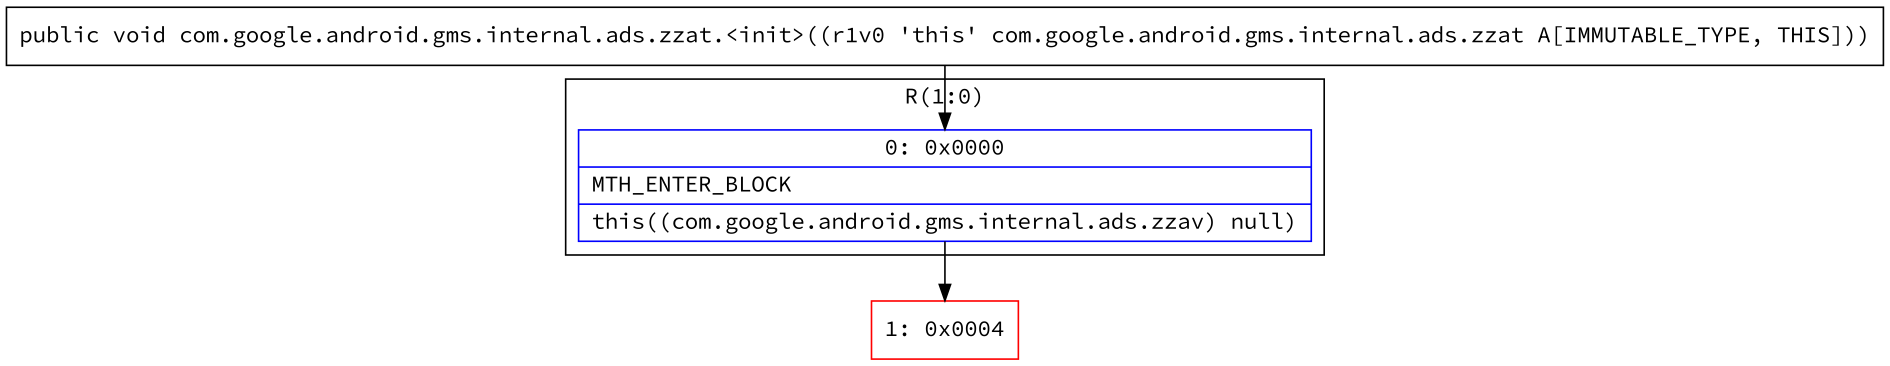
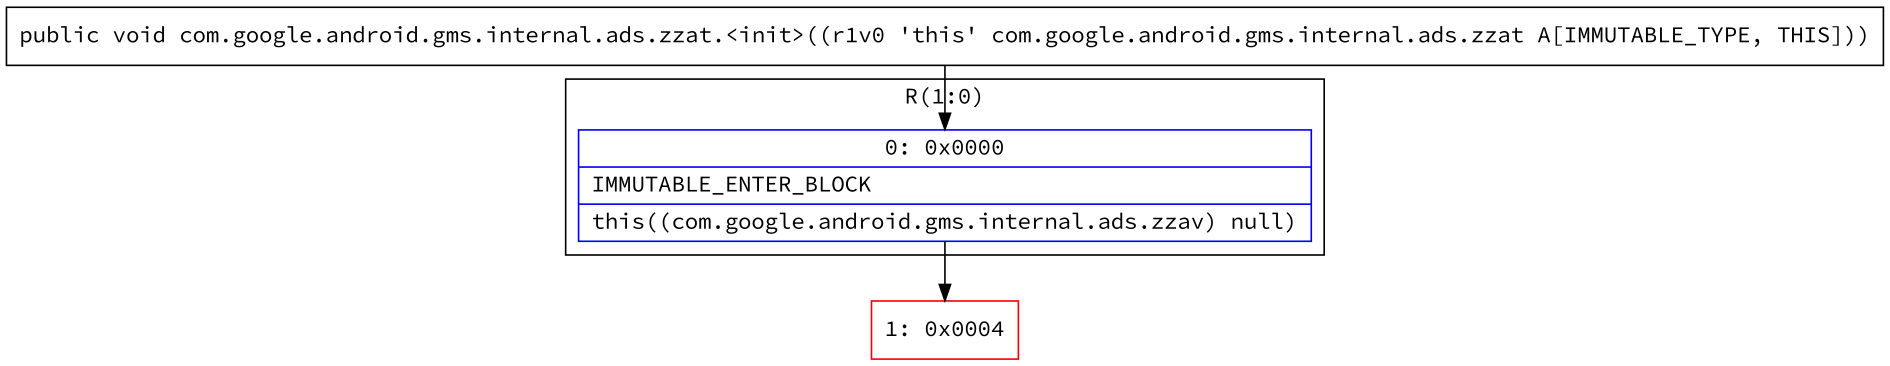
node "0: 0x0000": text "MTH_ENTER_BLOCK" -> "IMMUTABLE_ENTER_BLOCK"
